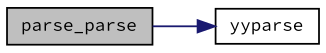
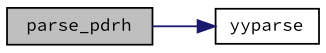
node "parse_parse": label "parse_parse" -> "parse_pdrh"
